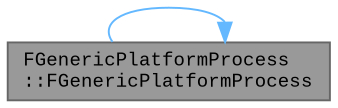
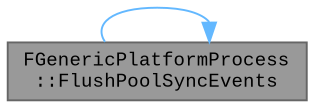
node "FGenericPlatformProcess ::FGenericPlatformProcess": label "FGenericPlatformProcess ::FGenericPlatformProcess" -> "FGenericPlatformProcess ::FlushPoolSyncEvents"
